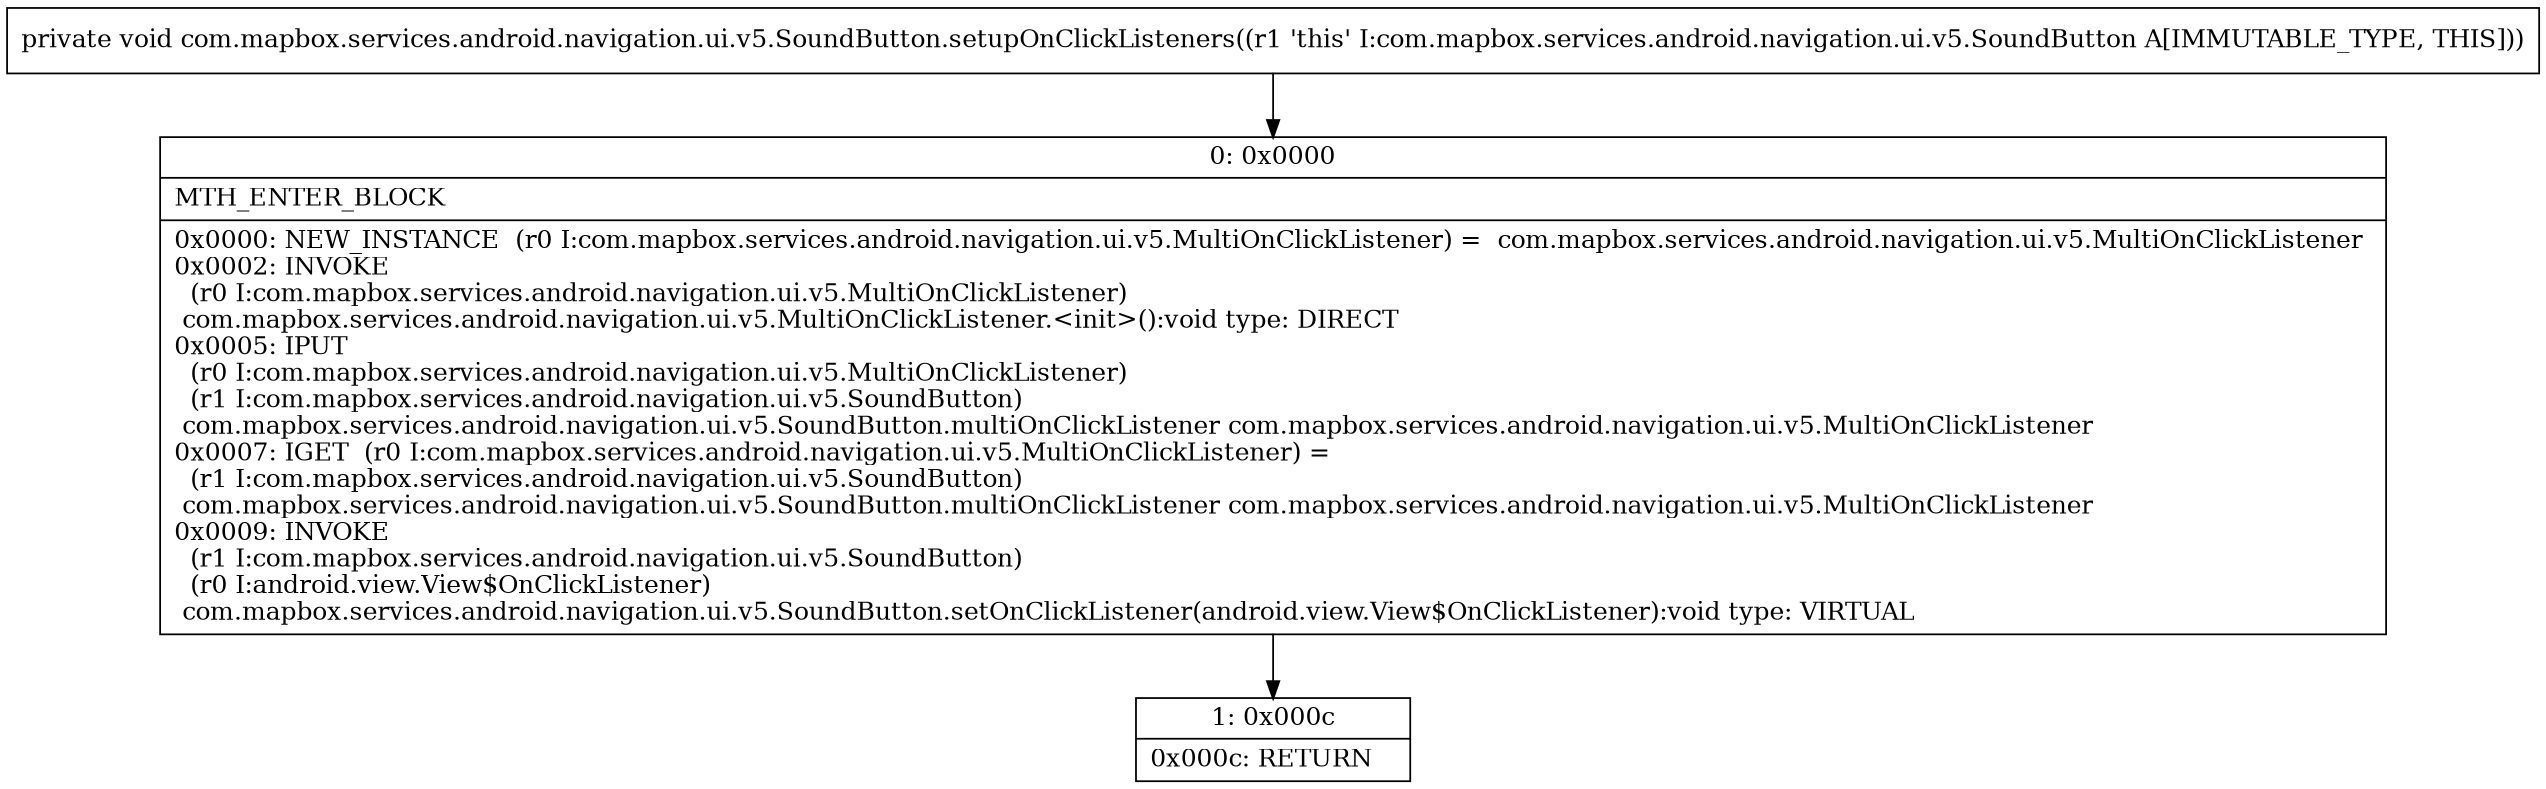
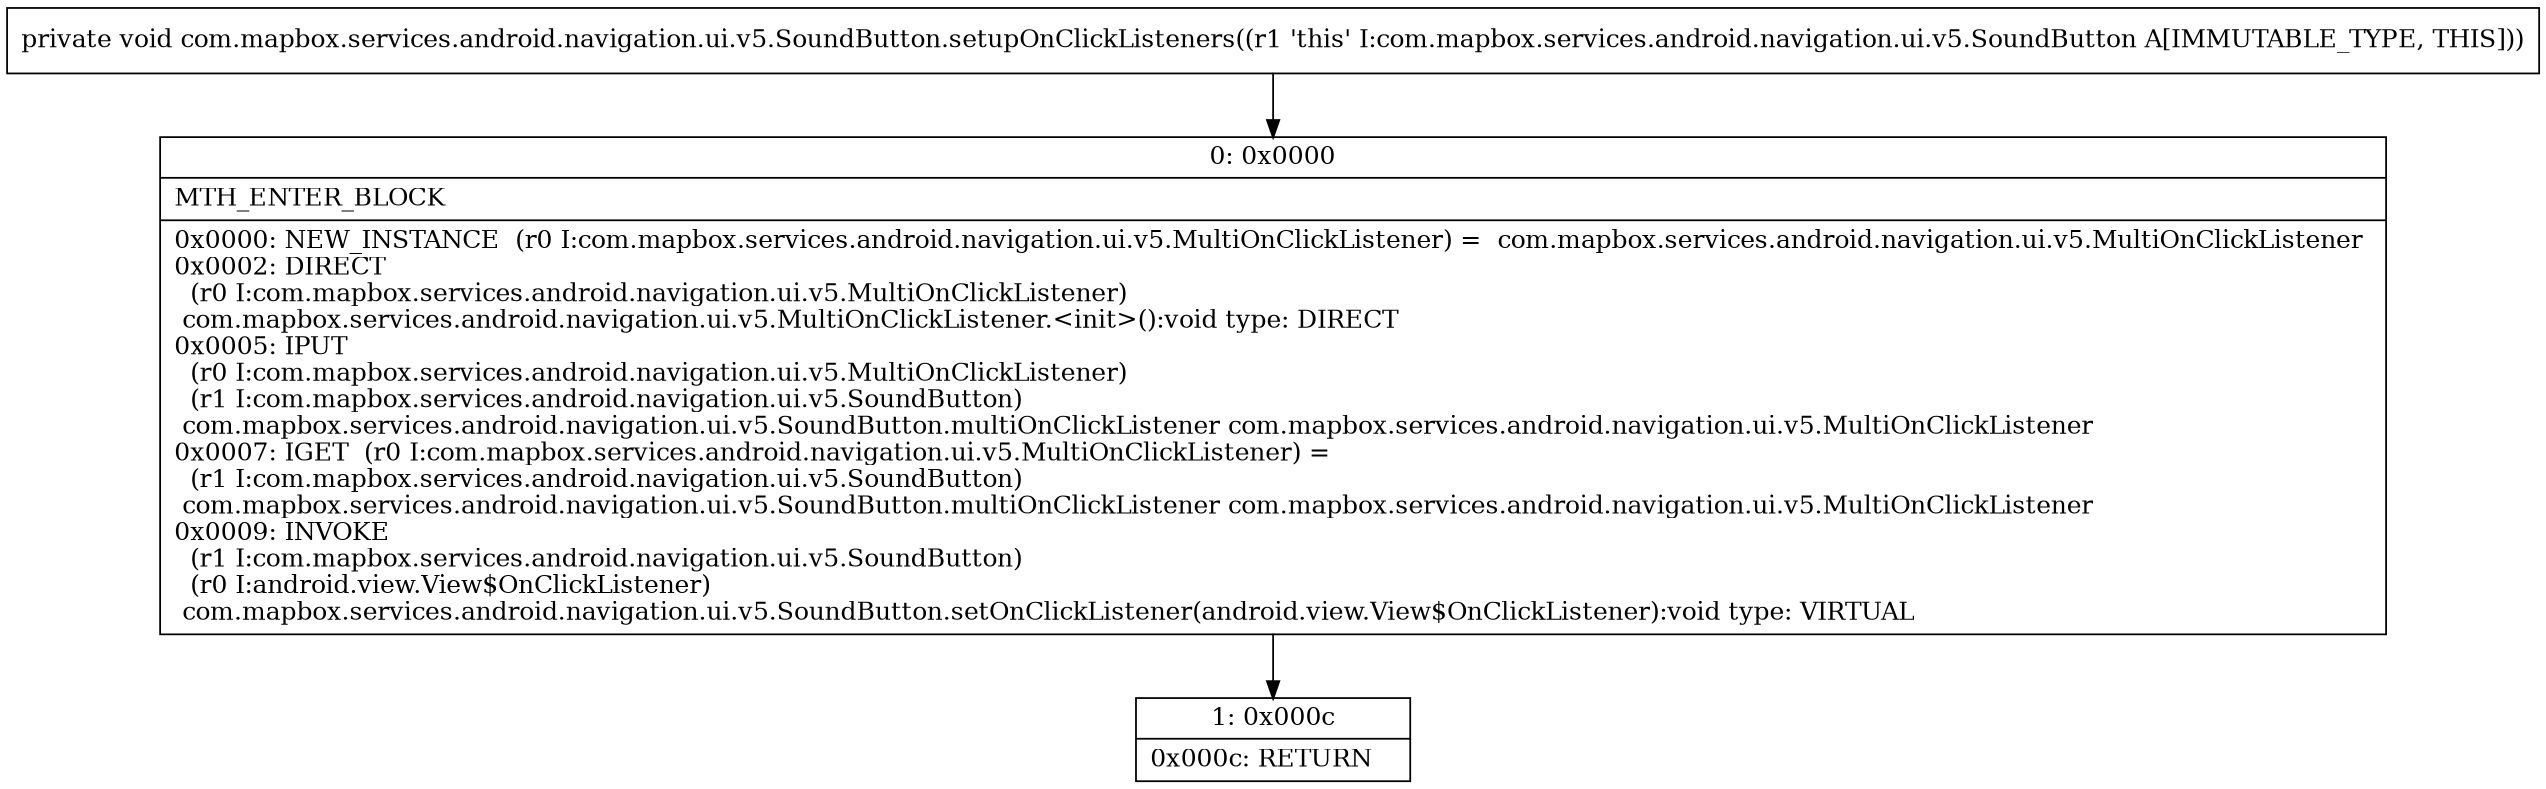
node "0: 0x0000": text "0x0002: INVOKE" -> "0x0002: DIRECT"
